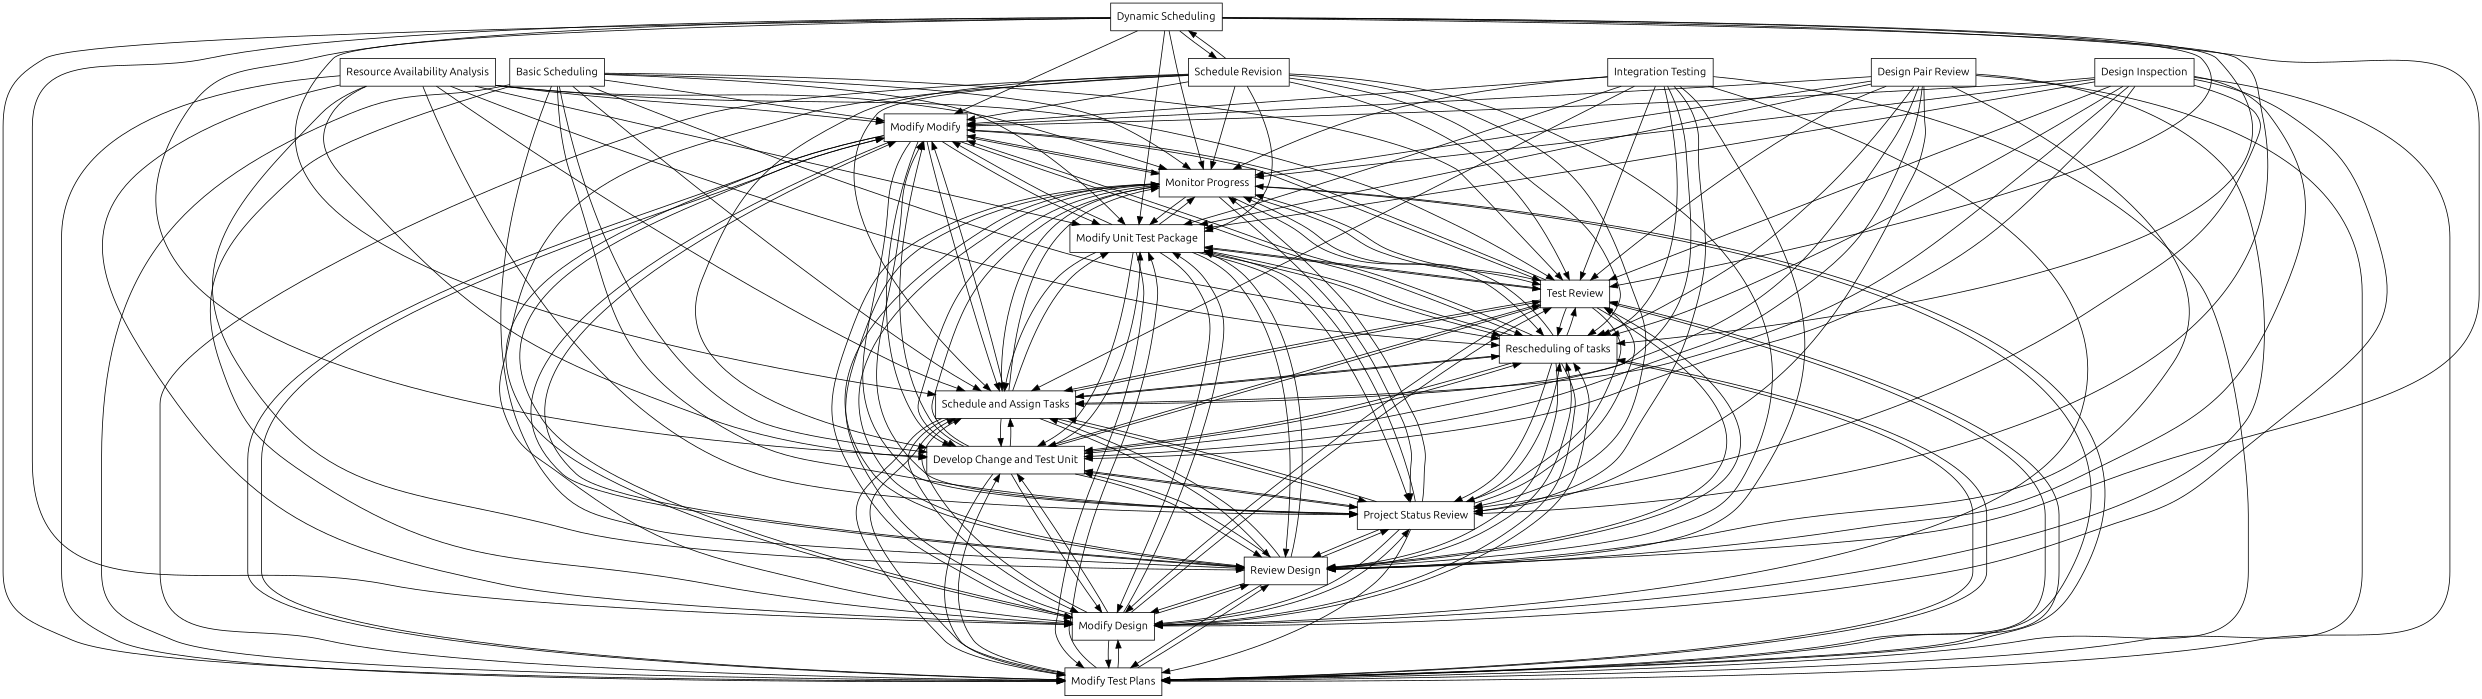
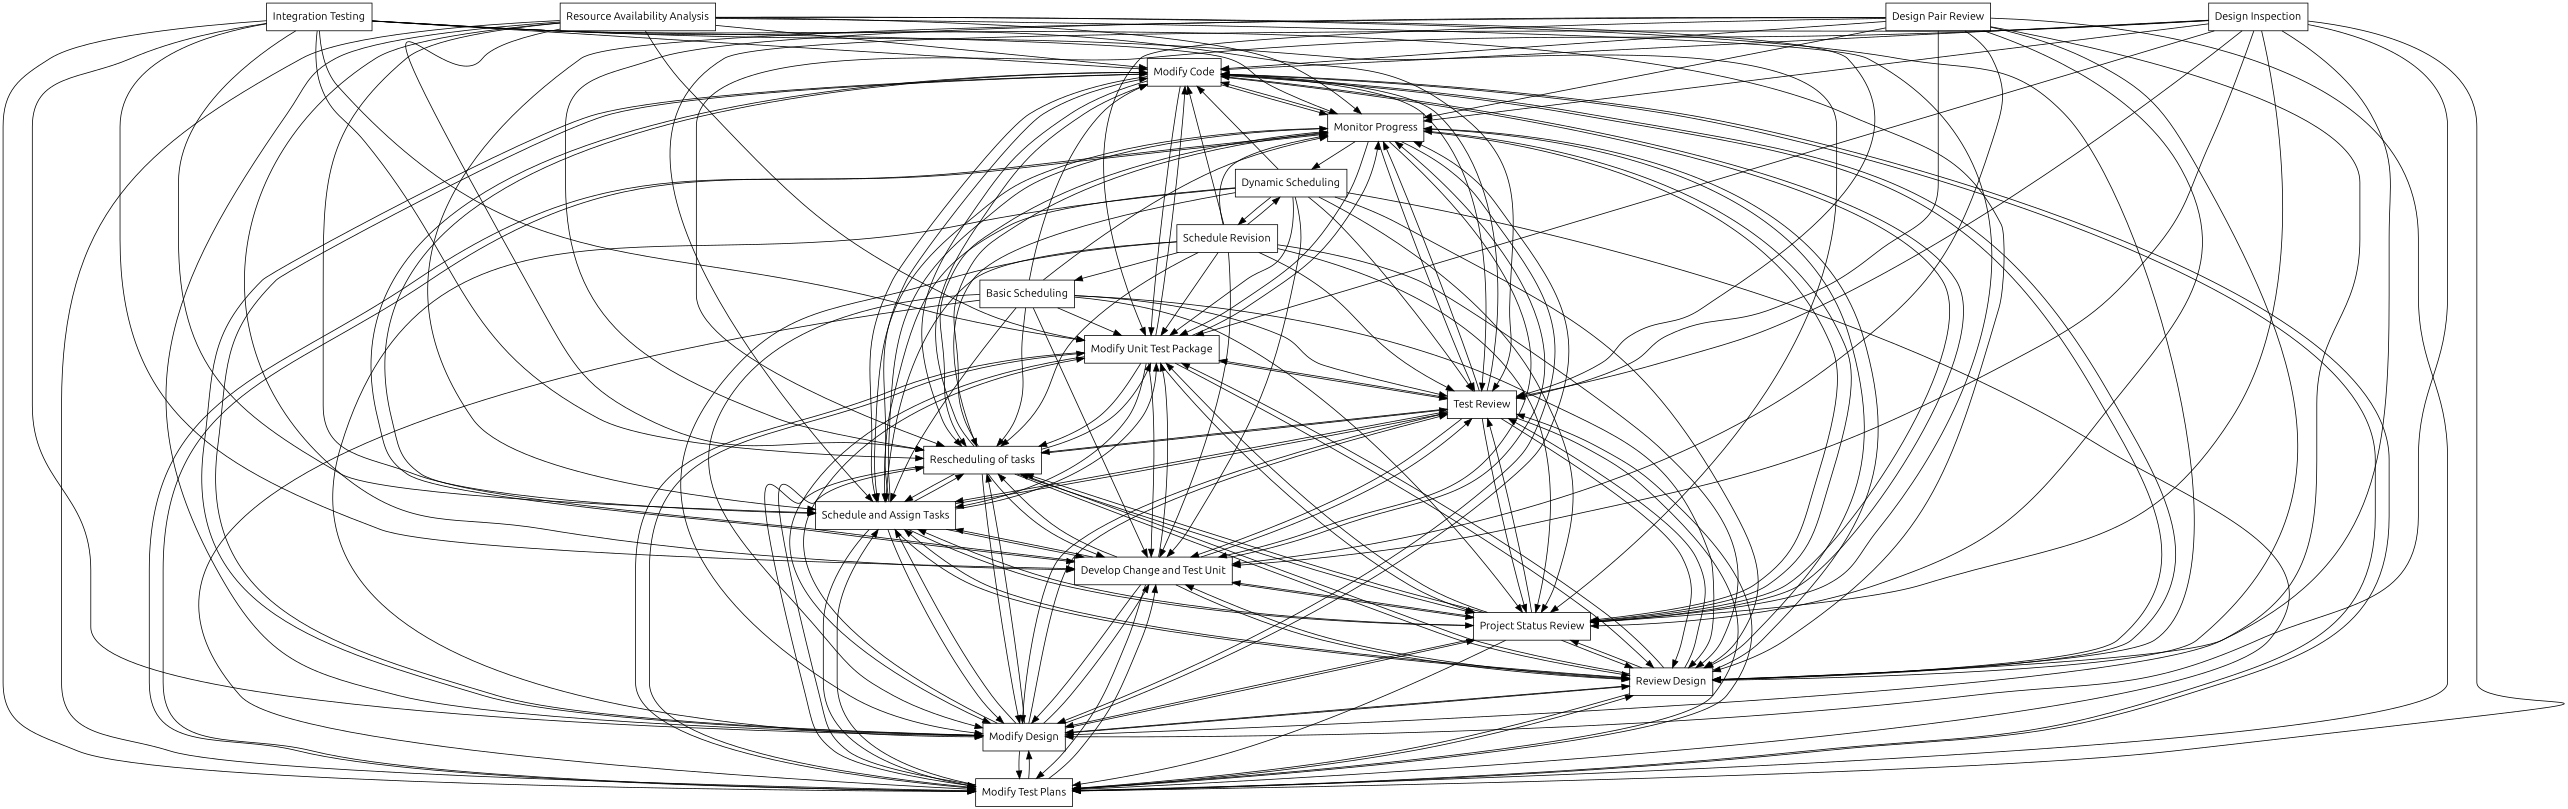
edge "Dynamic Scheduling" -> "Monitor Progress": reversed
node "Modify Modify": label "Modify Modify" -> "Modify Code"
edge "Schedule Revision" -> "Modify Test Plans": now "Schedule Revision" -> "Basic Scheduling"
